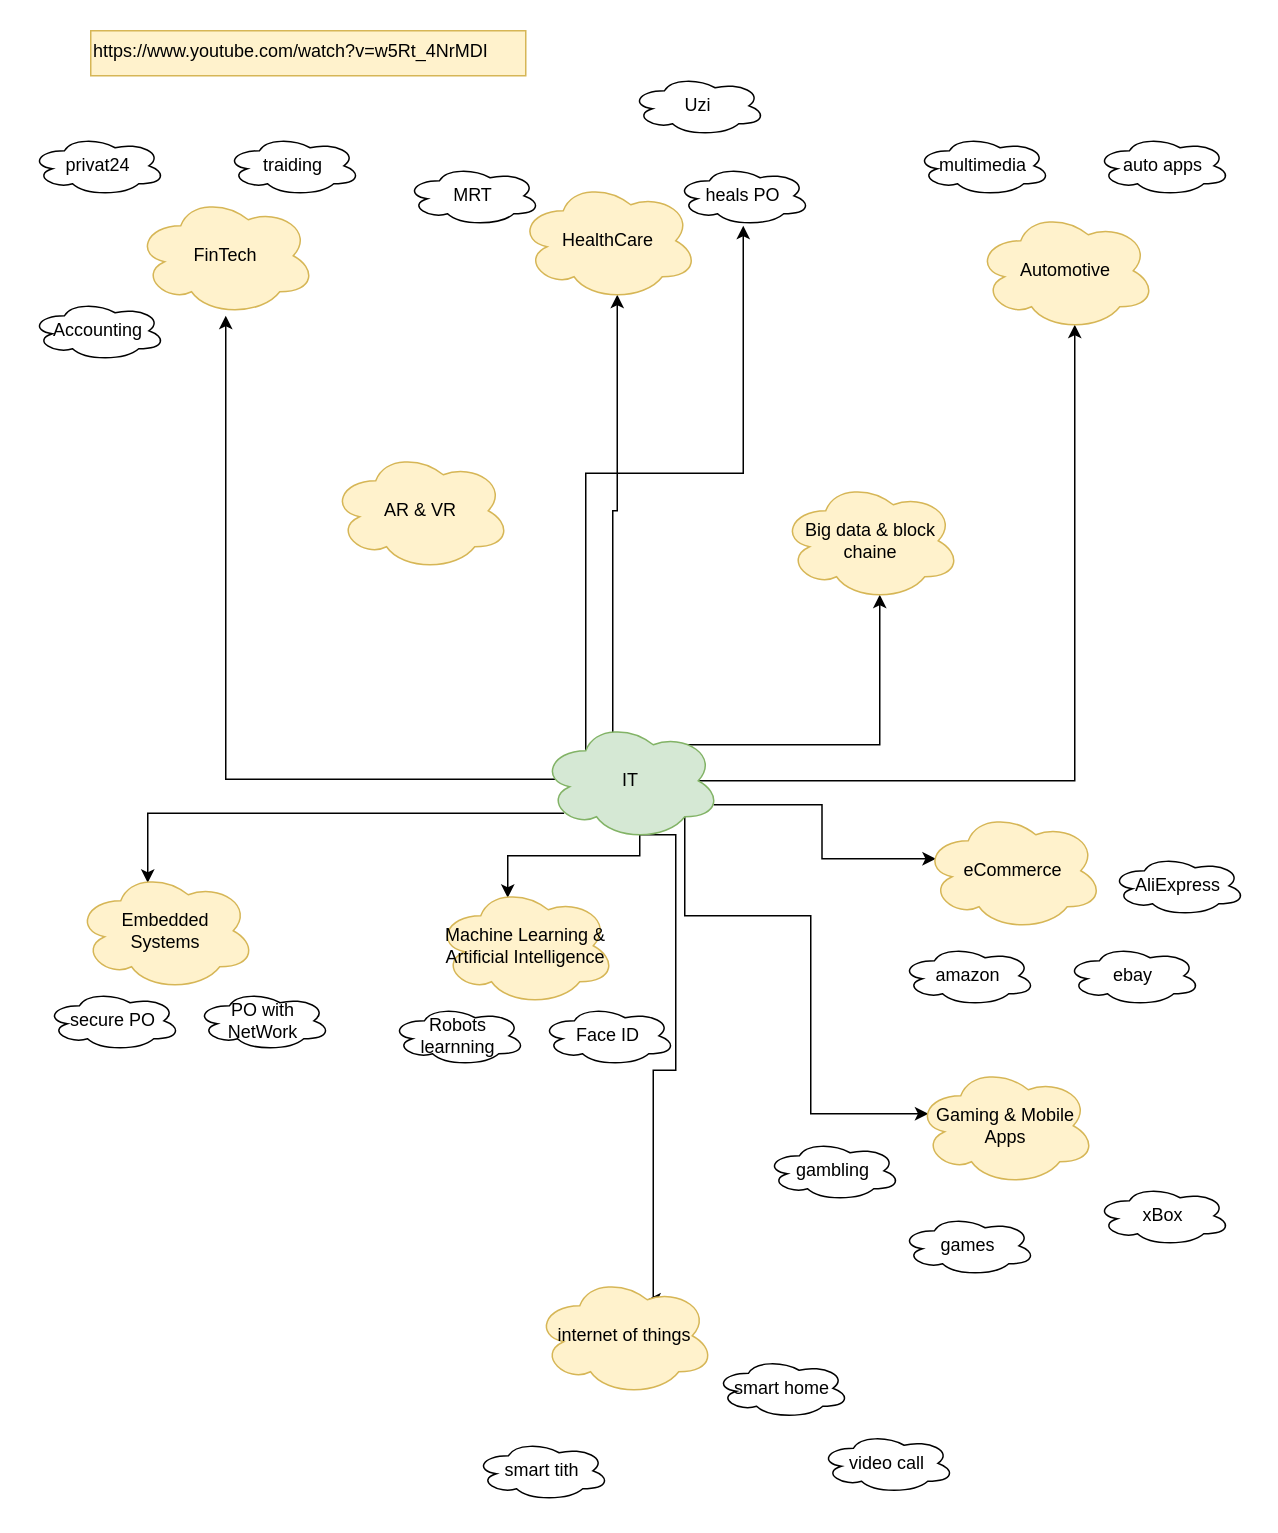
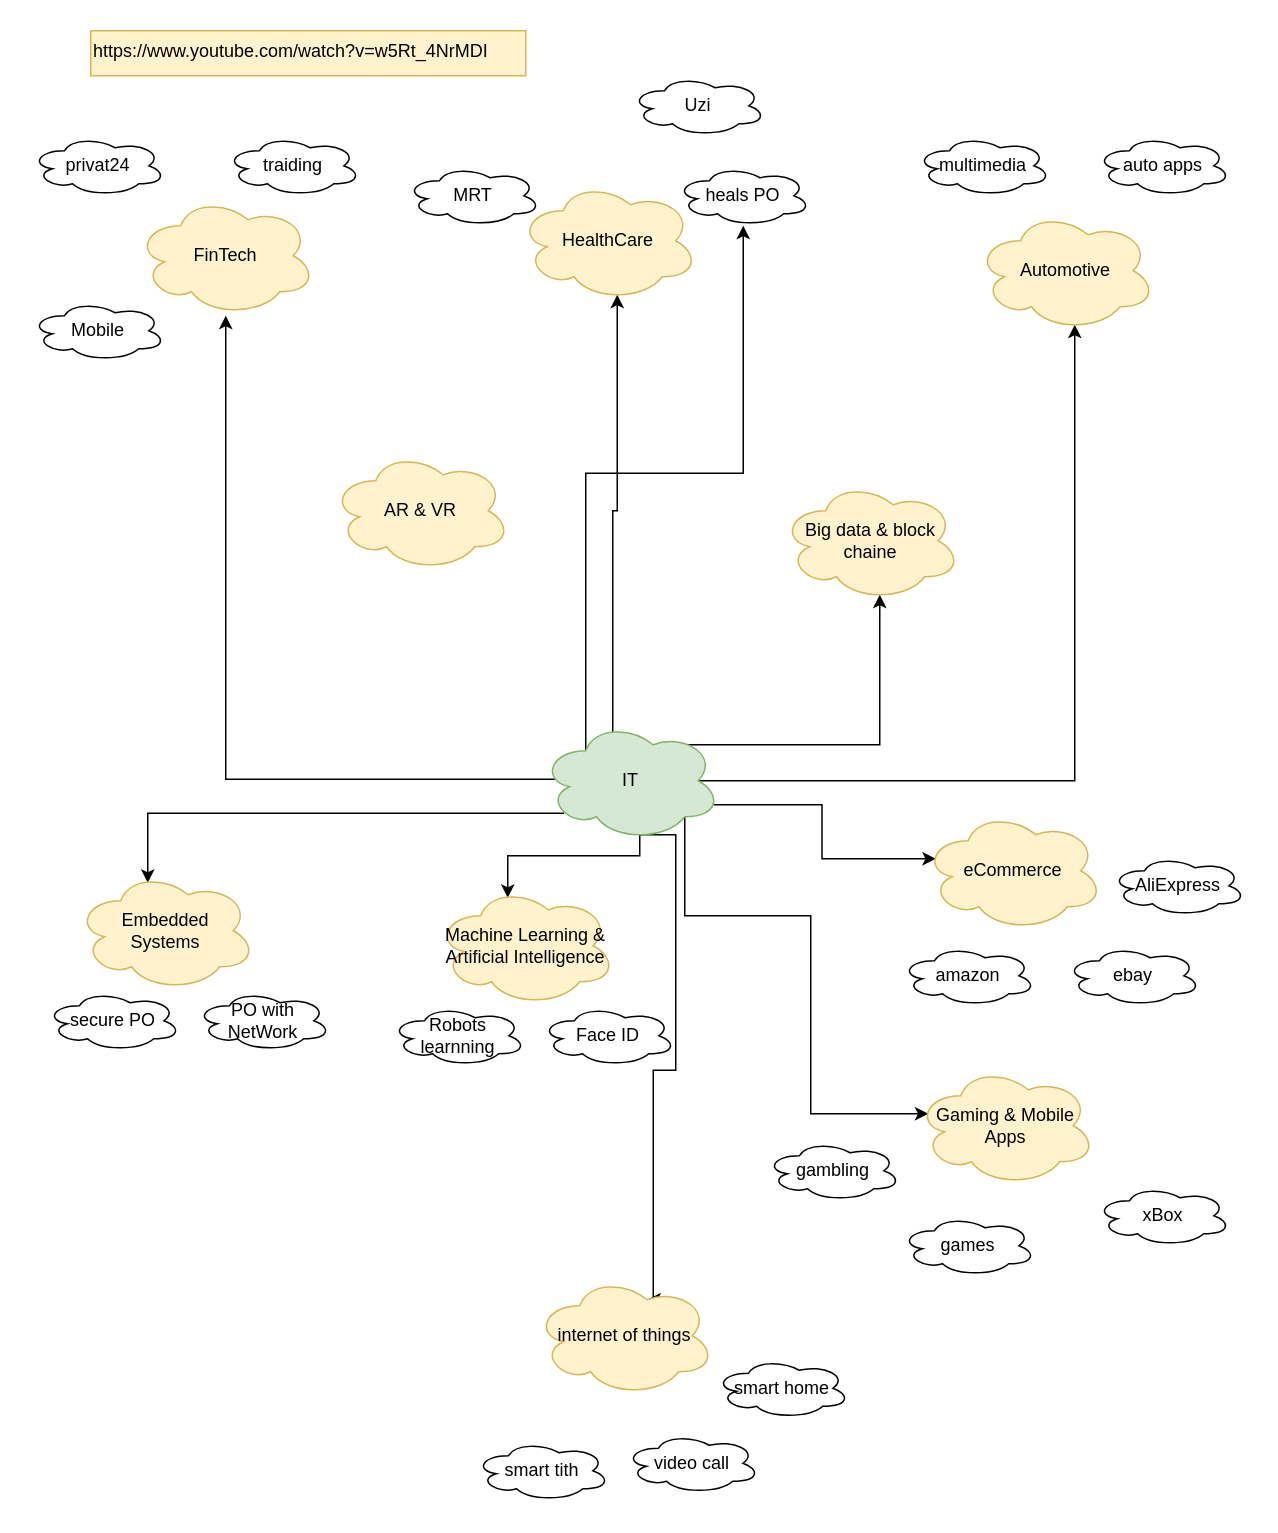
node "Accounting": label "Accounting" -> "Mobile"
node "video call": moved (887, 1463) -> (692, 1463)
